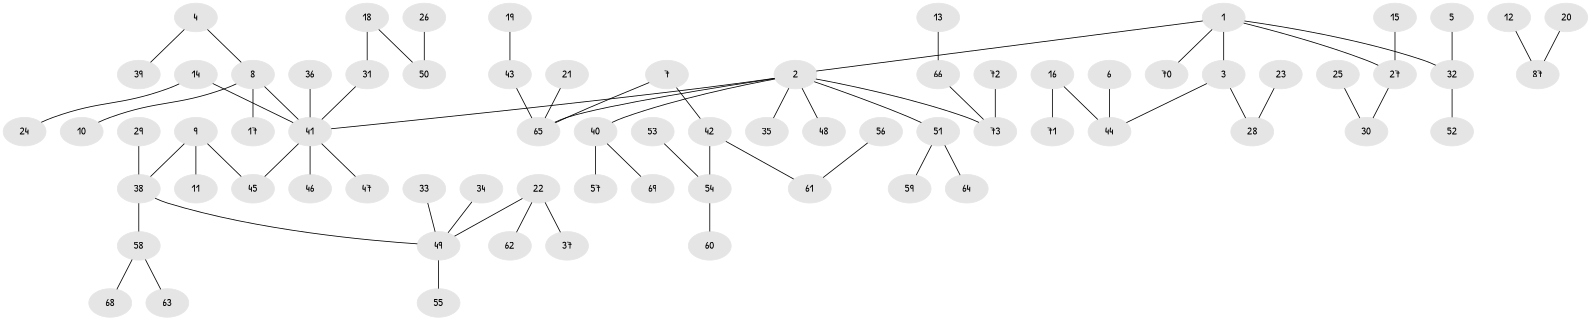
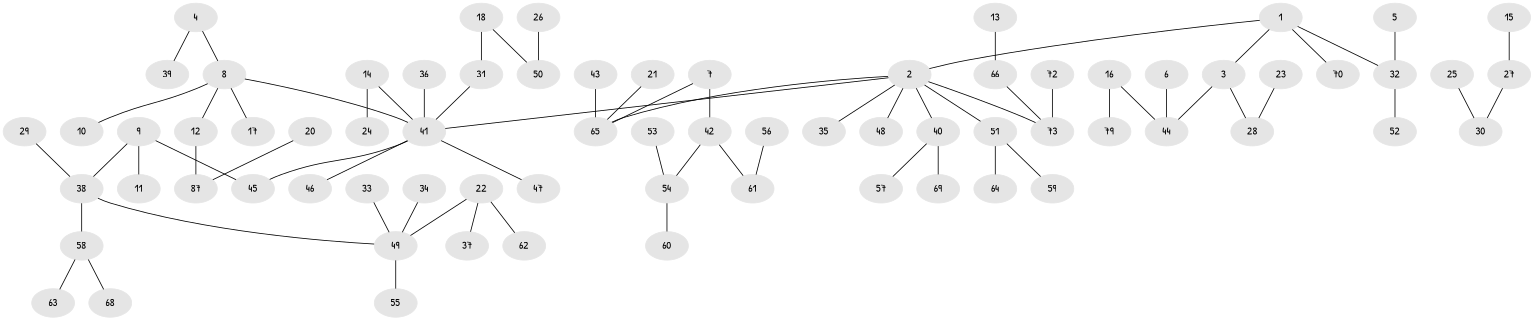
node "19": removed
edge "1" -- "27": removed
edge "8" -- "12": added
node "71": label "71" -> "79"
